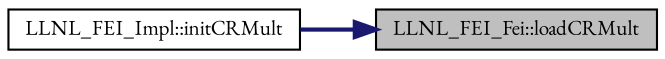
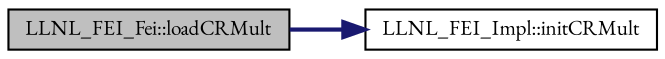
edge "LLNL_FEI_Impl::initCRMult" -> "LLNL_FEI_Fei::loadCRMult": reversed
